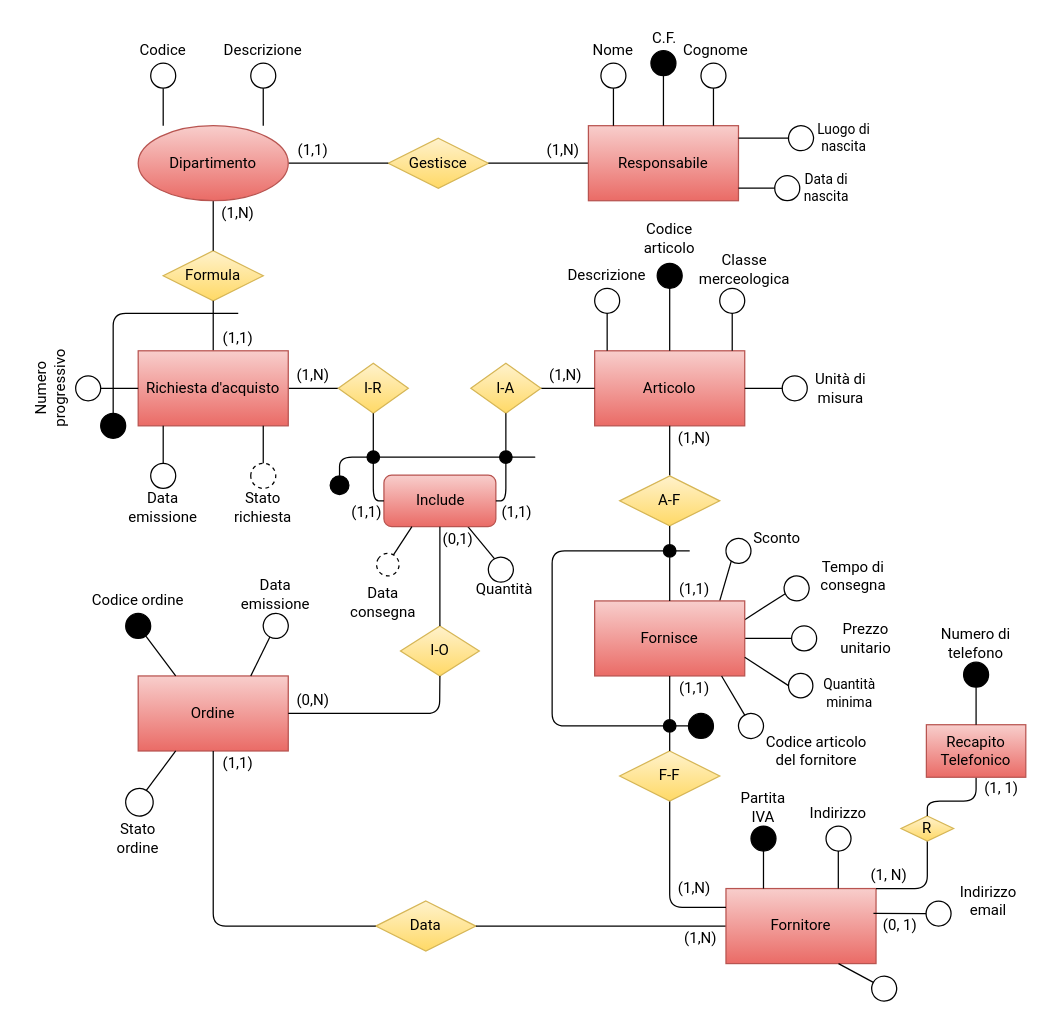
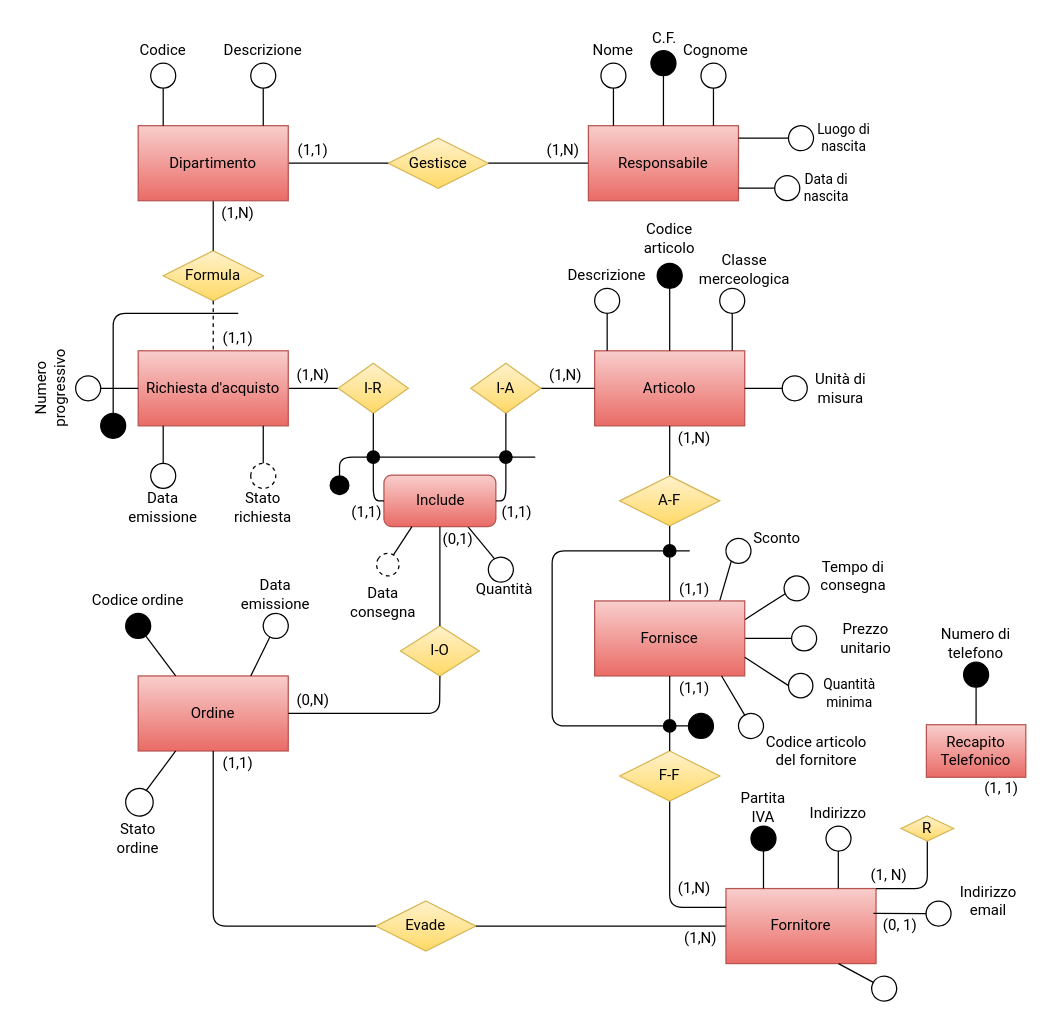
node "Dipartimento": shape ellipse -> rectangle
edge "Formula" -- "Richiesta d'acquisto": style solid -> dashed
edge "Recapito Telefonico" -- "R": removed
node "Data": label "Data" -> "Evade"
